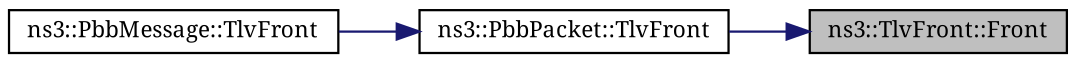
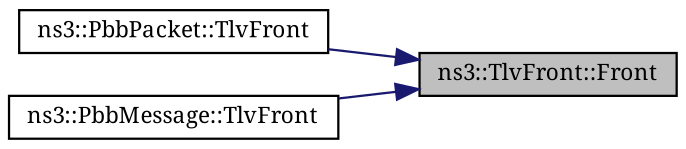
edge "ns3::PbbMessage::TlvFront" -> "ns3::PbbPacket::TlvFront": now "ns3::PbbMessage::TlvFront" -> "ns3::TlvFront::Front"
